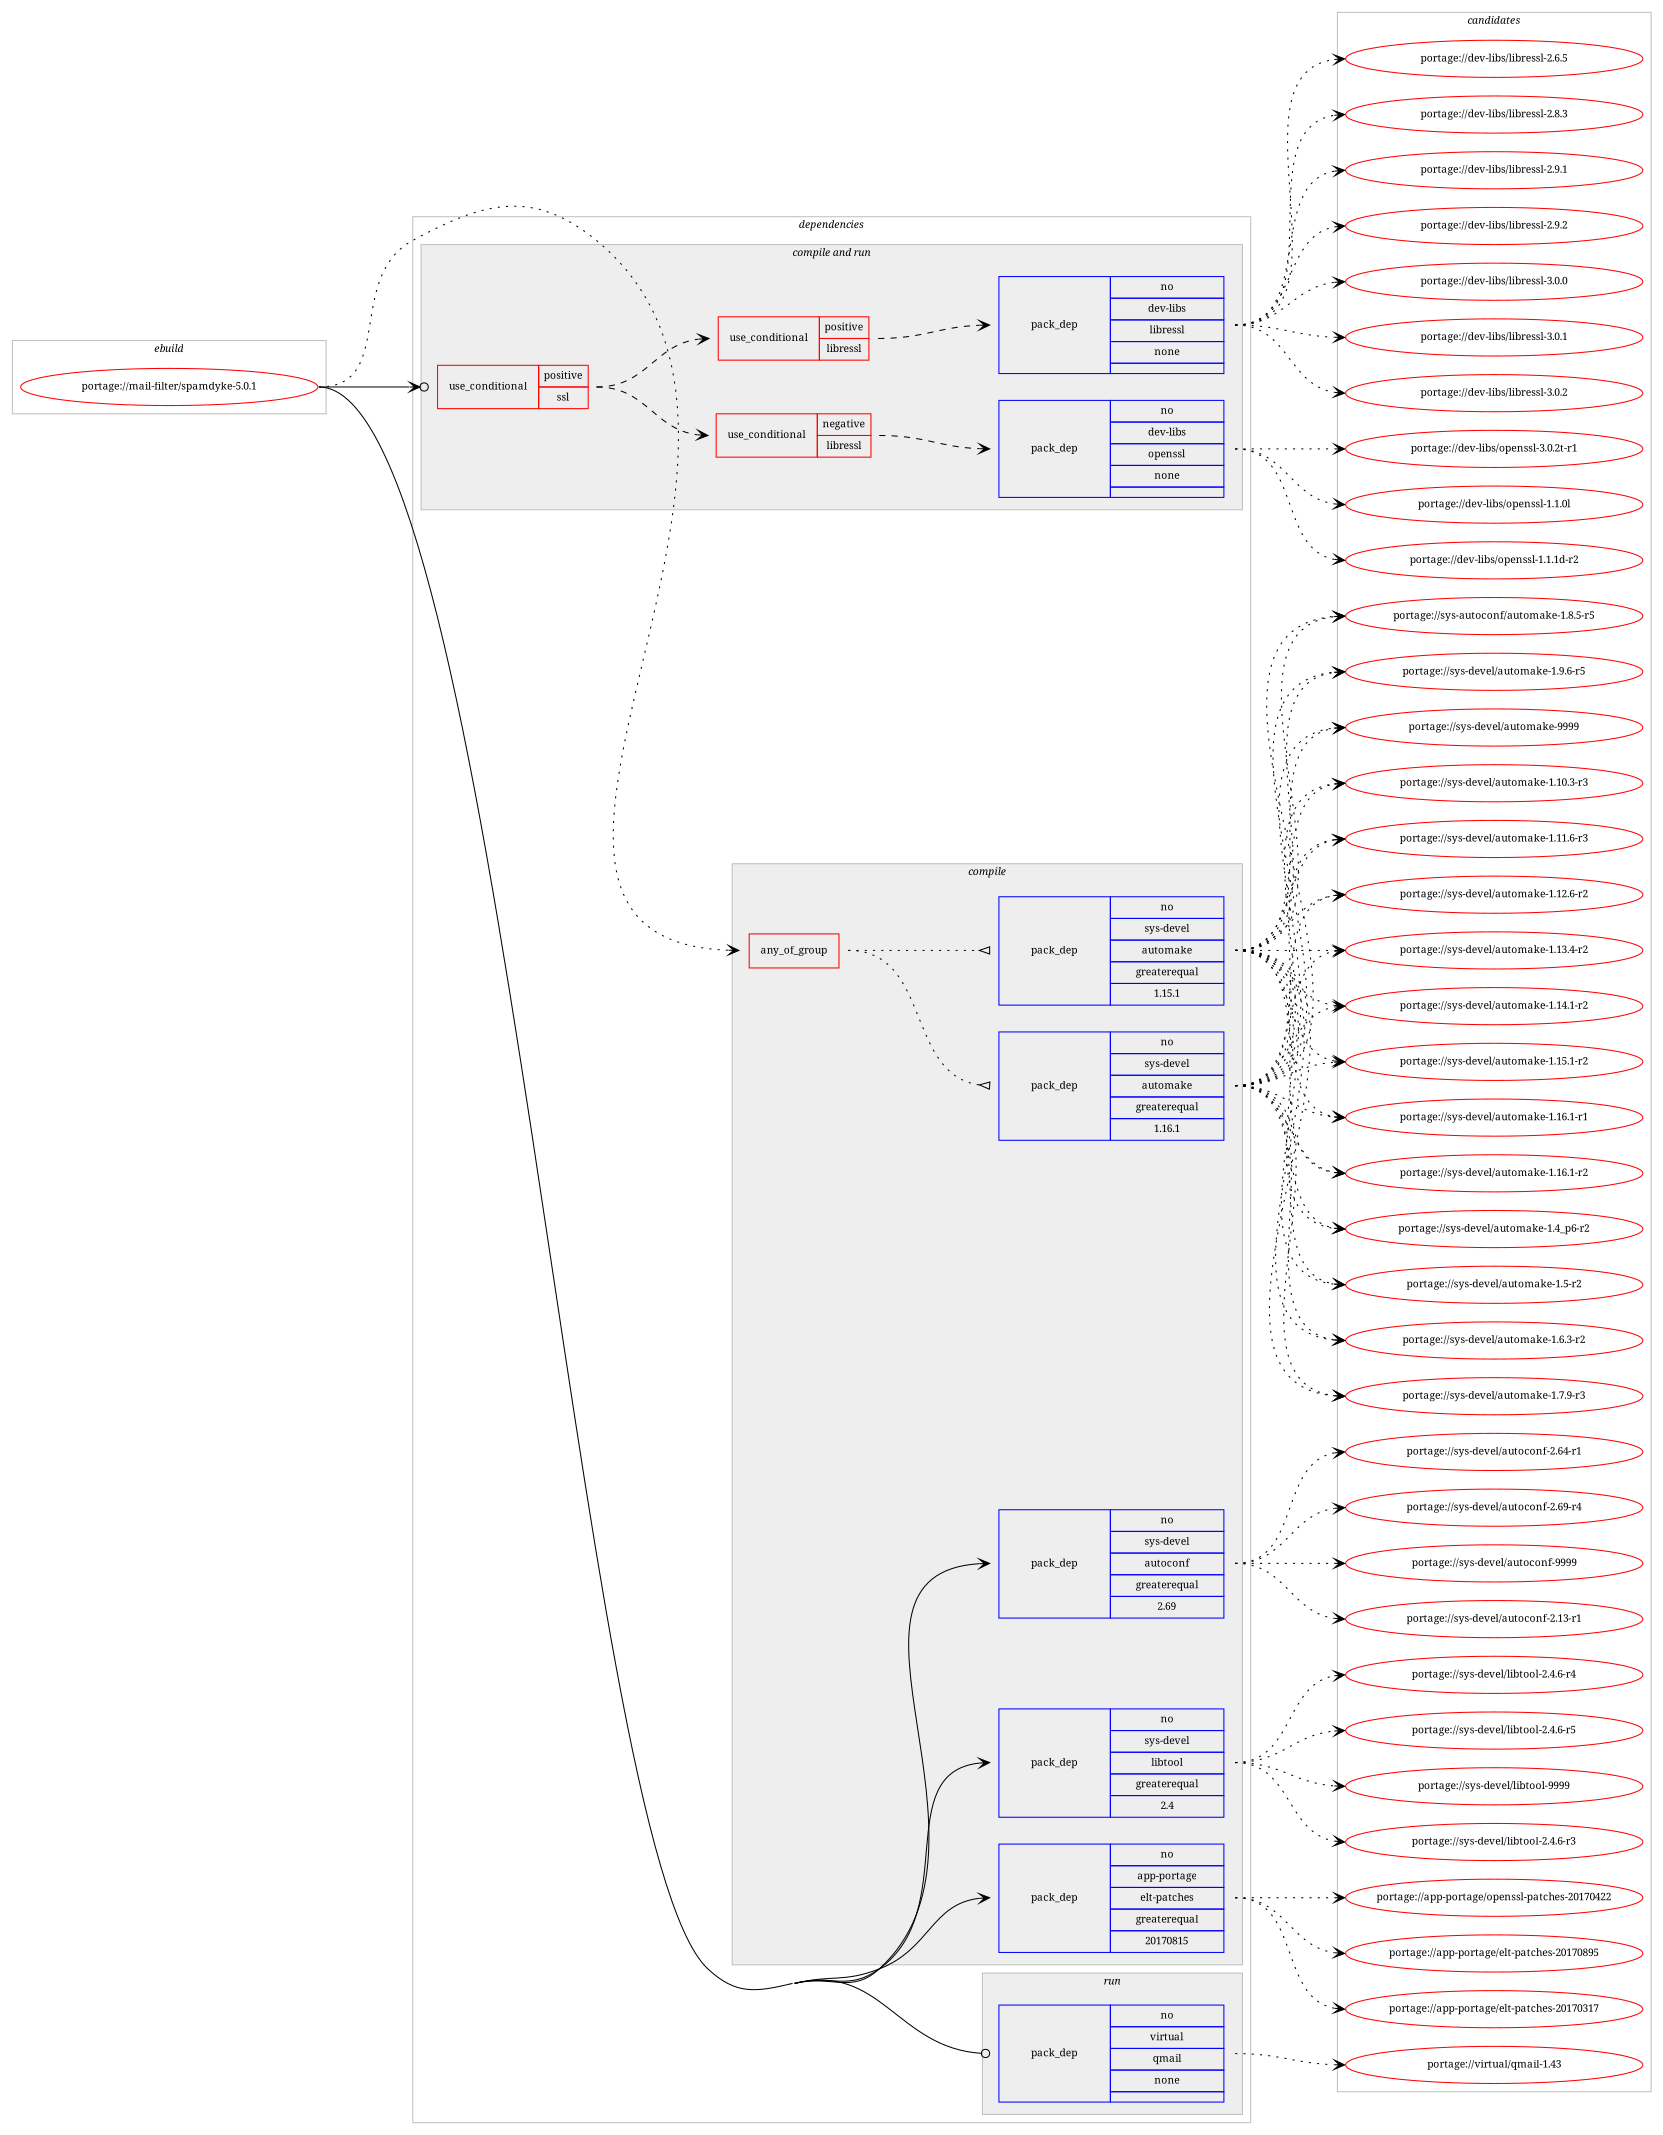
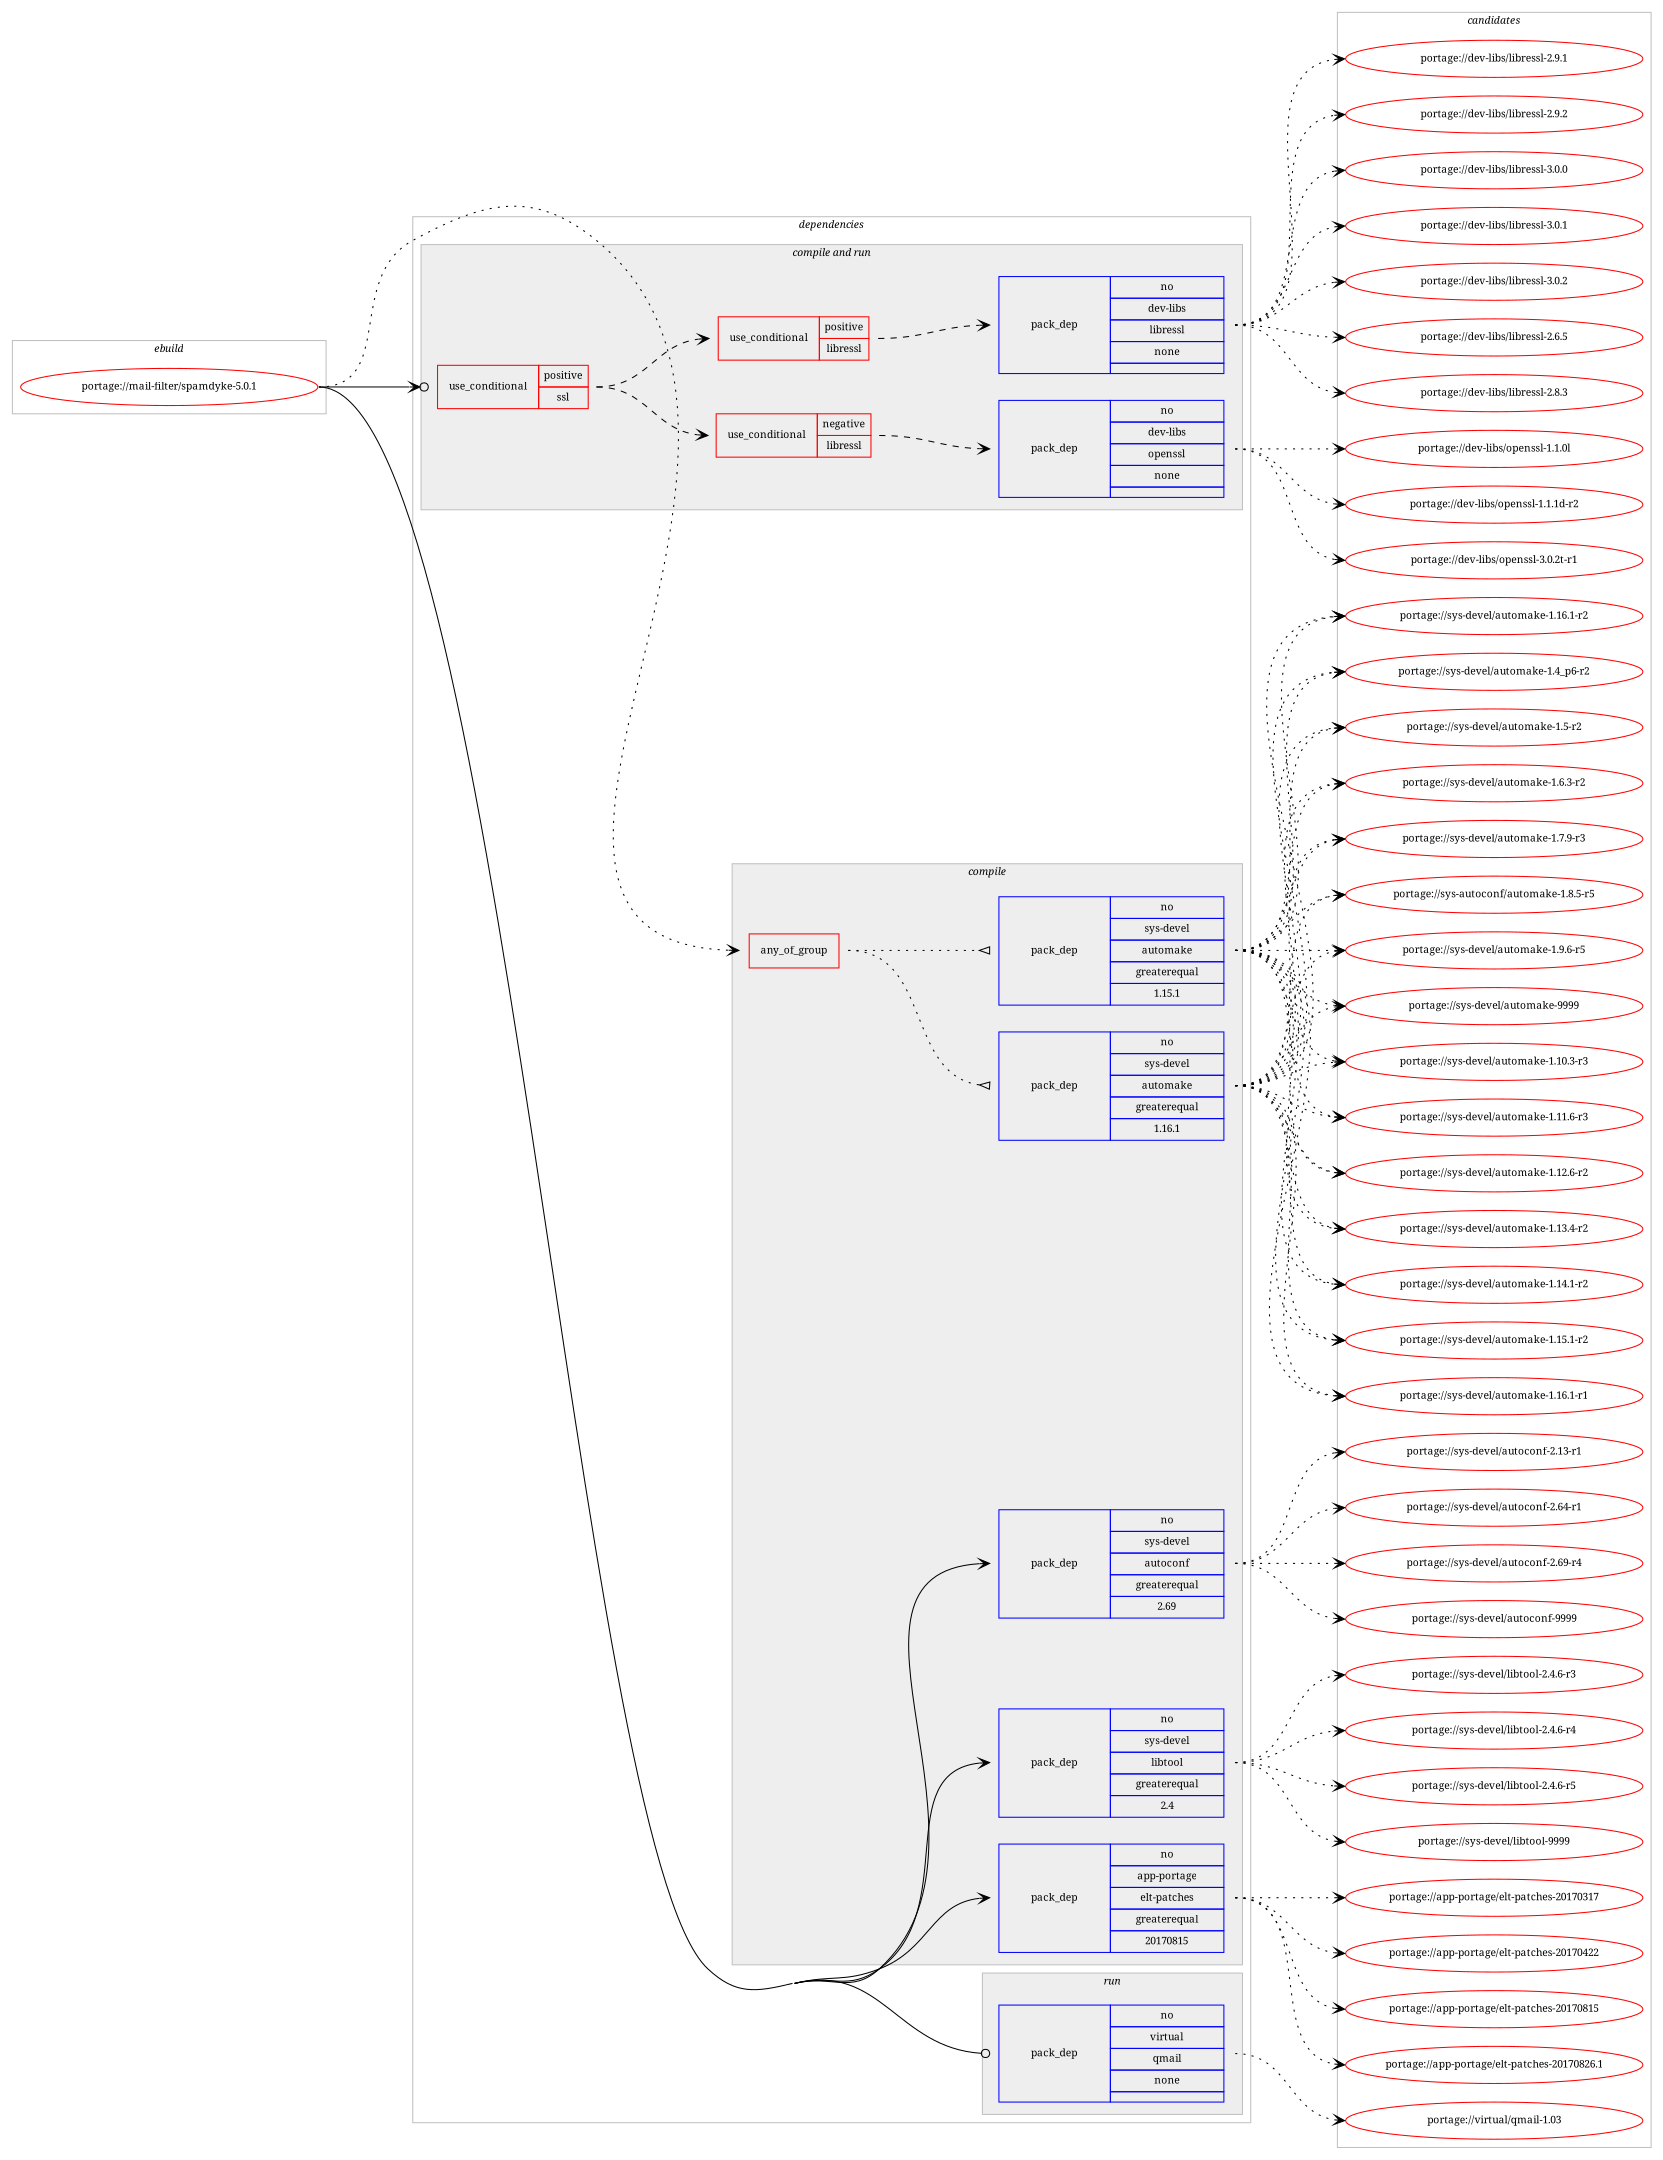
node "portage://app-portage/openssl-patches-20170422": label "portage://app-portage/openssl-patches-20170422" -> "portage://app-portage/elt-patches-20170422"
node "portage://app-portage/elt-patches-20170895": label "portage://app-portage/elt-patches-20170895" -> "portage://app-portage/elt-patches-20170815"
node "portage://virtual/qmail-1.43": label "portage://virtual/qmail-1.43" -> "portage://virtual/qmail-1.03"
node "portage://app-portage/elt-patches-20170826.1": added
